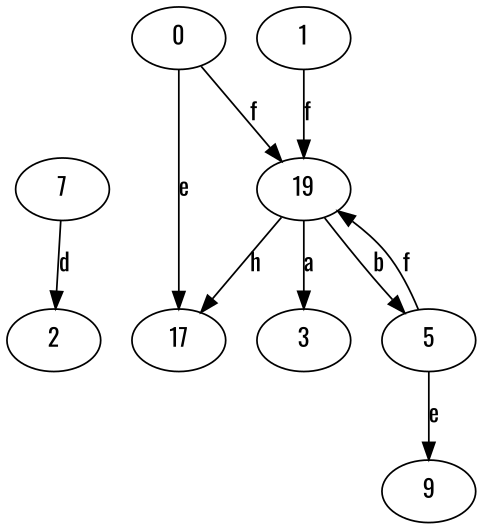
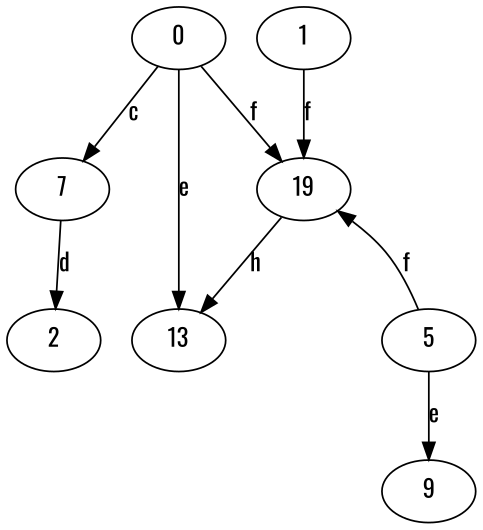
edge "0" -> "7": added, label "c"
edge "19" -> "5": removed, label "b"
node "17": label "17" -> "13"
node "3": removed
